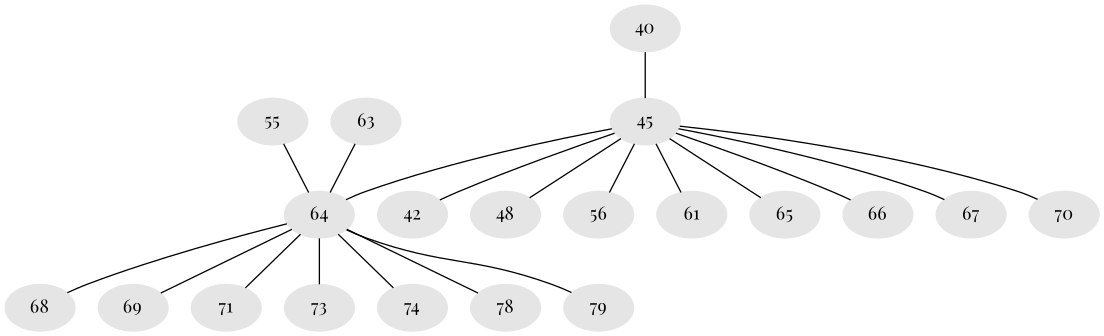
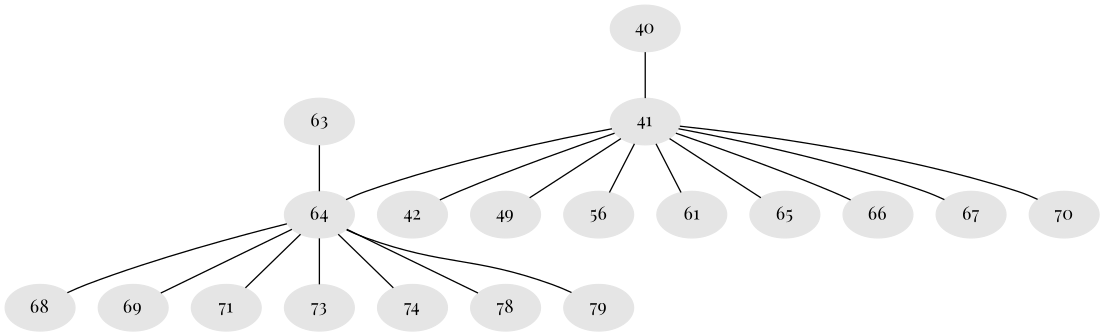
node "55": removed
node "45": label "45" -> "41"
node "48": label "48" -> "49"
